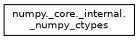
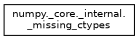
node "numpy._core._internal. _numpy_ctypes": label "numpy._core._internal. _numpy_ctypes" -> "numpy._core._internal. _missing_ctypes"
